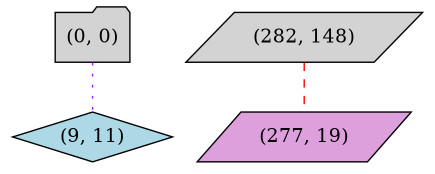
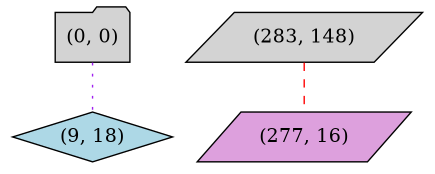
node "(282, 148)": label "(282, 148)" -> "(283, 148)"
node "(9, 11)": label "(9, 11)" -> "(9, 18)"
node "(277, 19)": label "(277, 19)" -> "(277, 16)"
